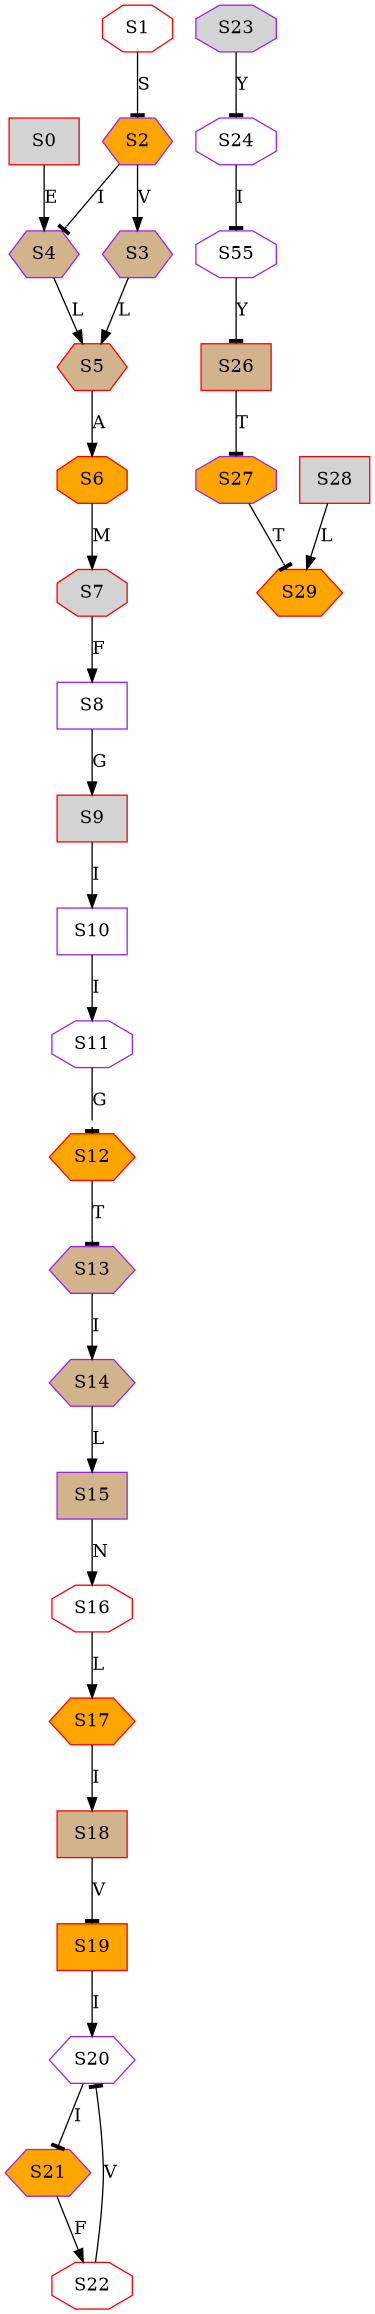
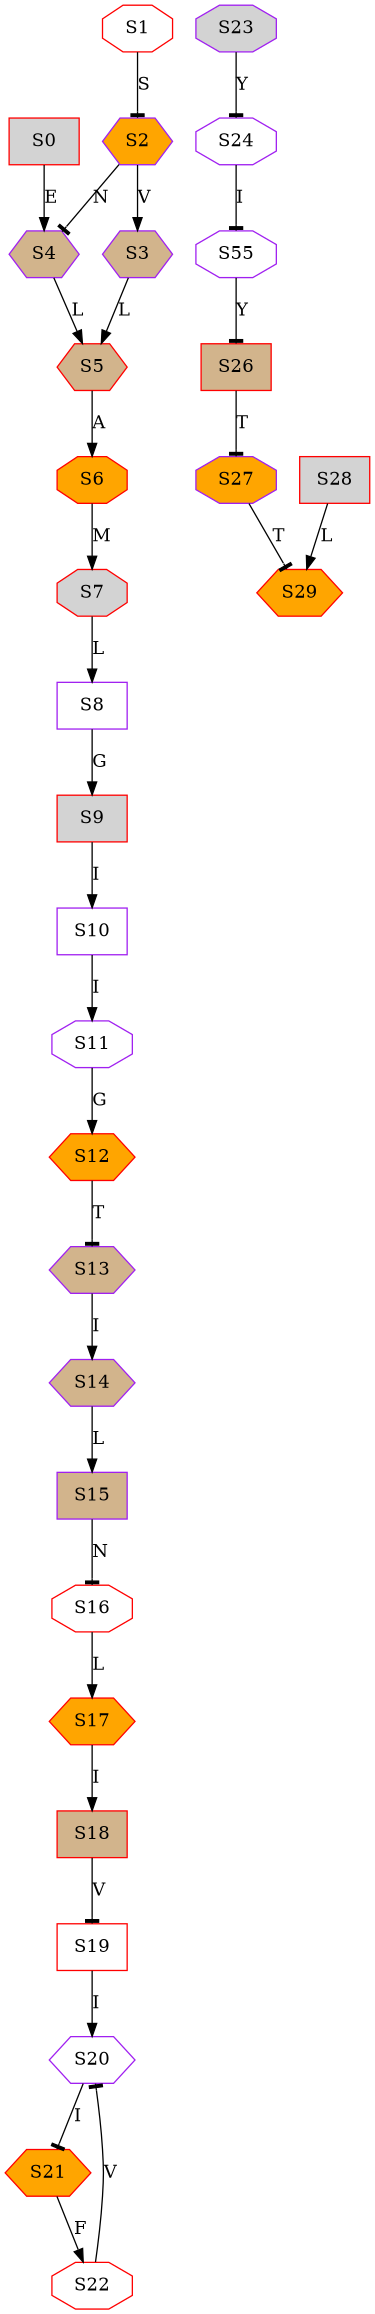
edge "S2" -> "S4": label "I" -> "N"
edge "S7" -> "S8": label "F" -> "L"
edge "S11" -> "S12": arrowhead tee -> normal
edge "S15" -> "S16": arrowhead normal -> tee
node "S19": fillcolor orange -> white
node "S21": color purple -> red
